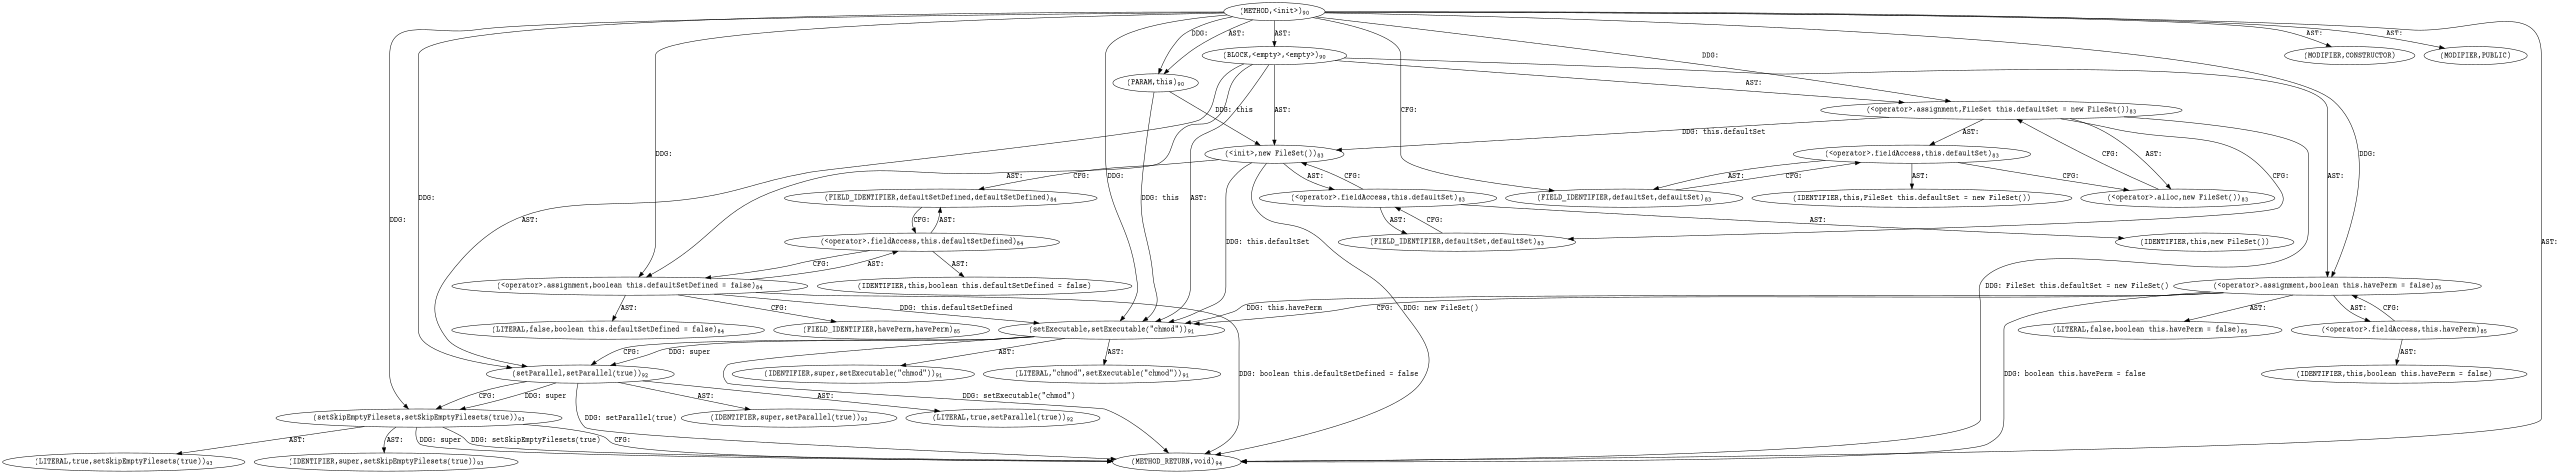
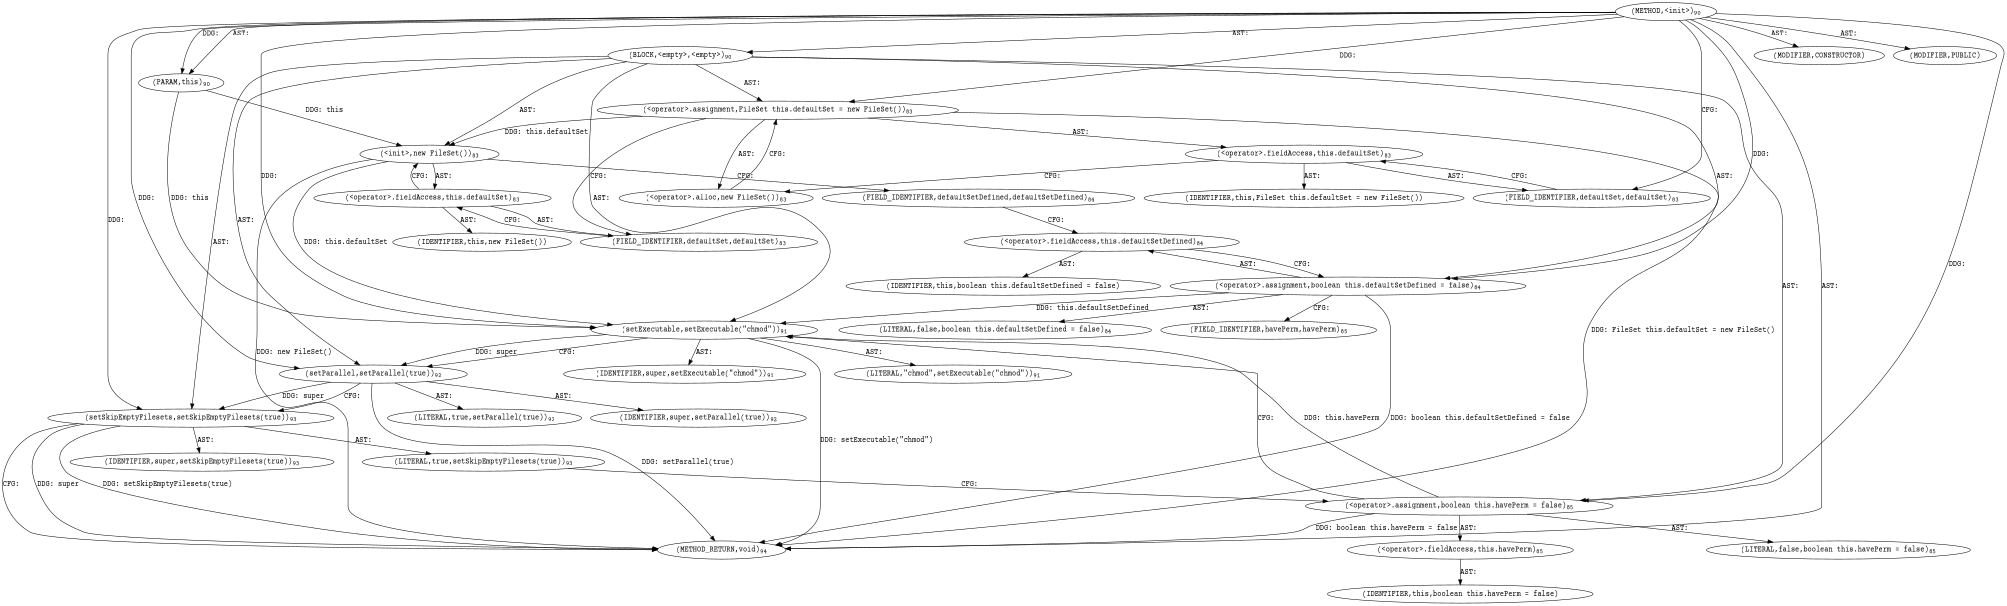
edge "(BLOCK,<empty>,<empty>)" -> "(setSkipEmptyFilesets,setSkipEmptyFilesets(true))": added, label "AST:"
edge "(<operator>.fieldAccess,this.defaultSetDefined)" -> "(FIELD_IDENTIFIER,defaultSetDefined,defaultSetDefined)": removed, label "AST:"
edge "(<operator>.fieldAccess,this.havePerm)" -> "(<operator>.assignment,boolean this.havePerm = false)": now "(LITERAL,true,setSkipEmptyFilesets(true))" -> "(<operator>.assignment,boolean this.havePerm = false)"
